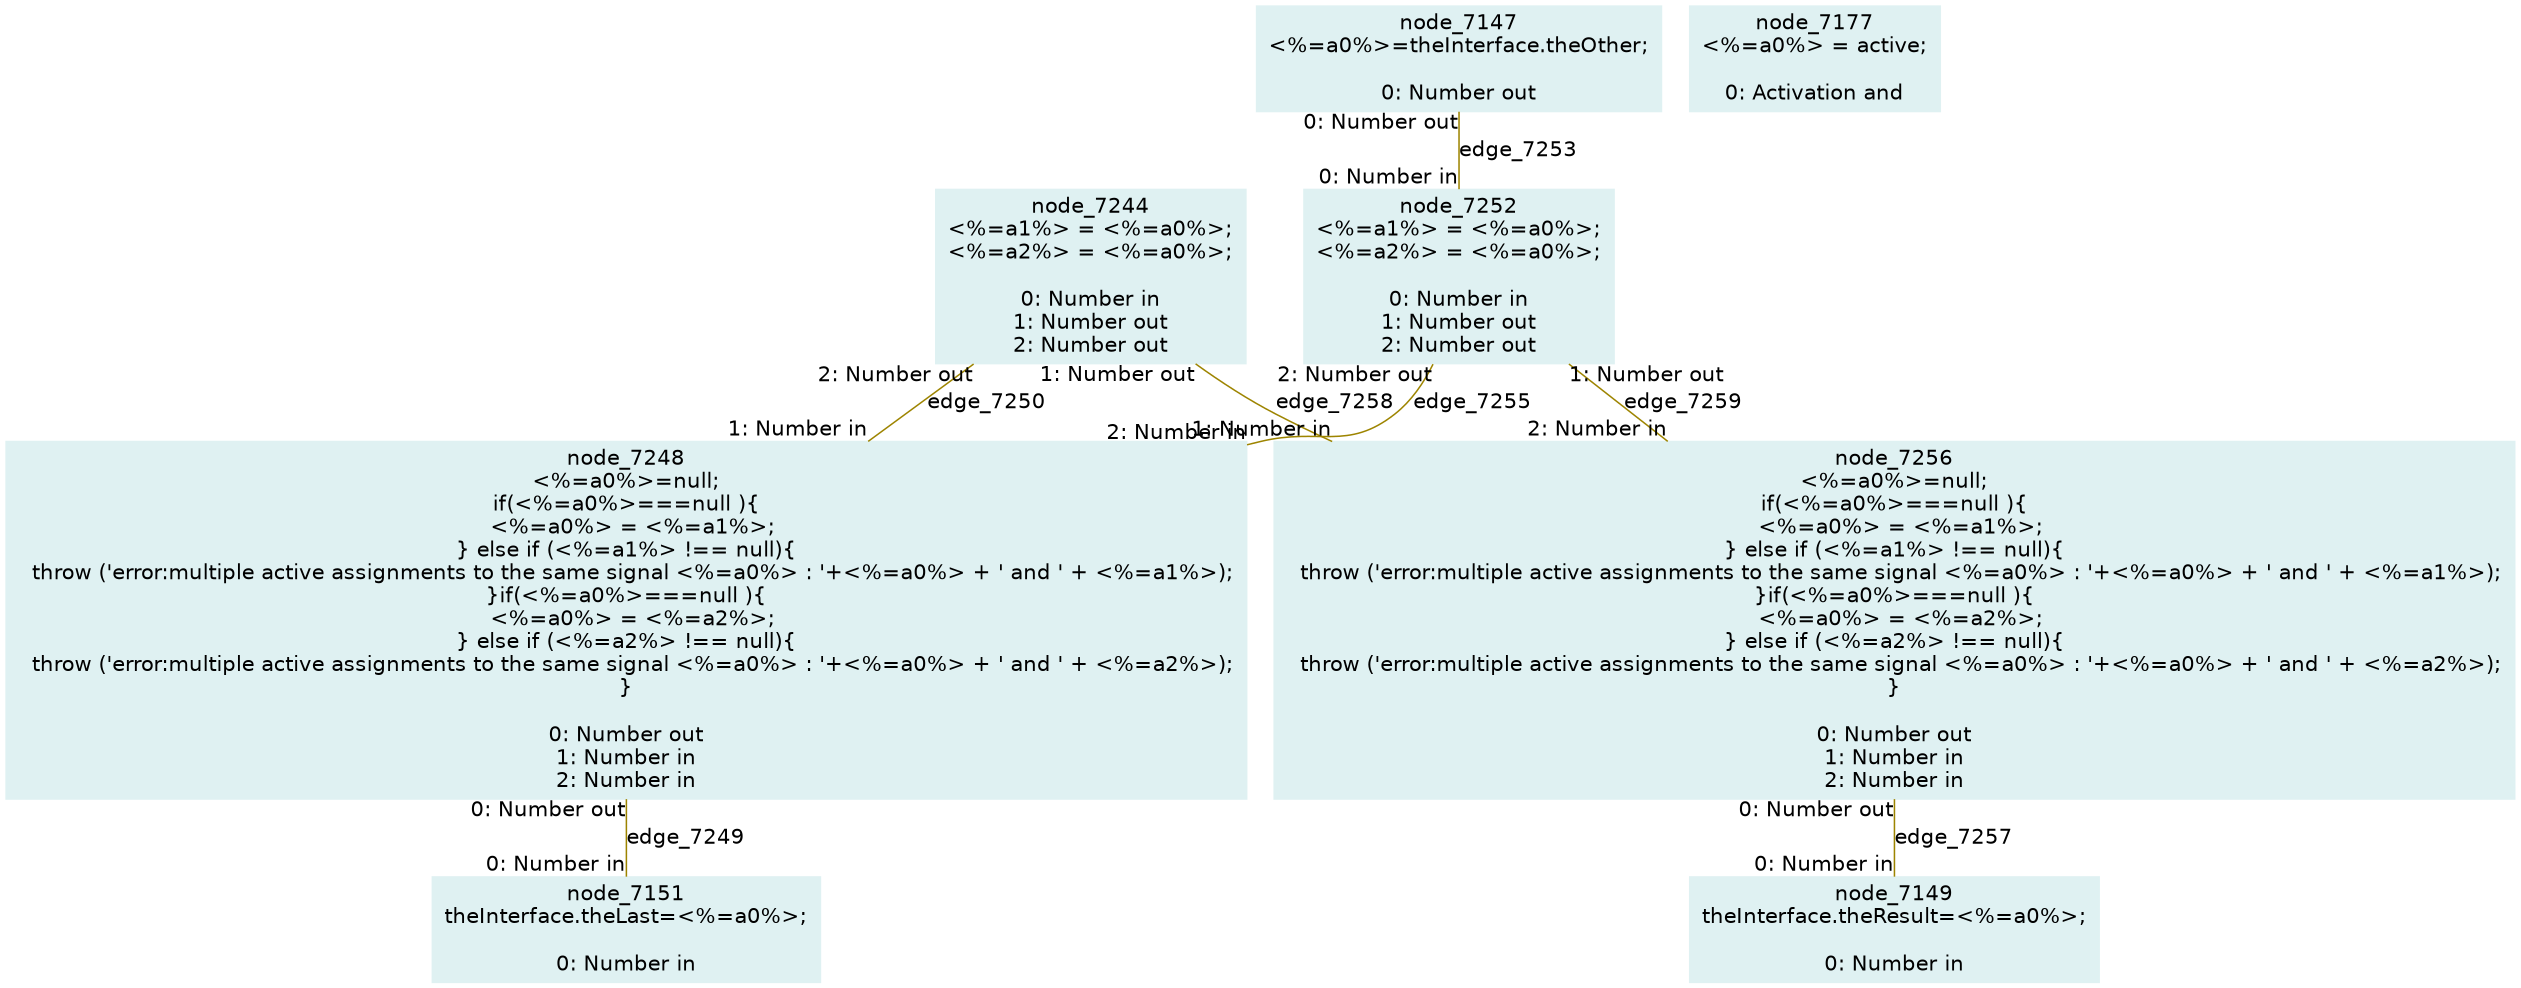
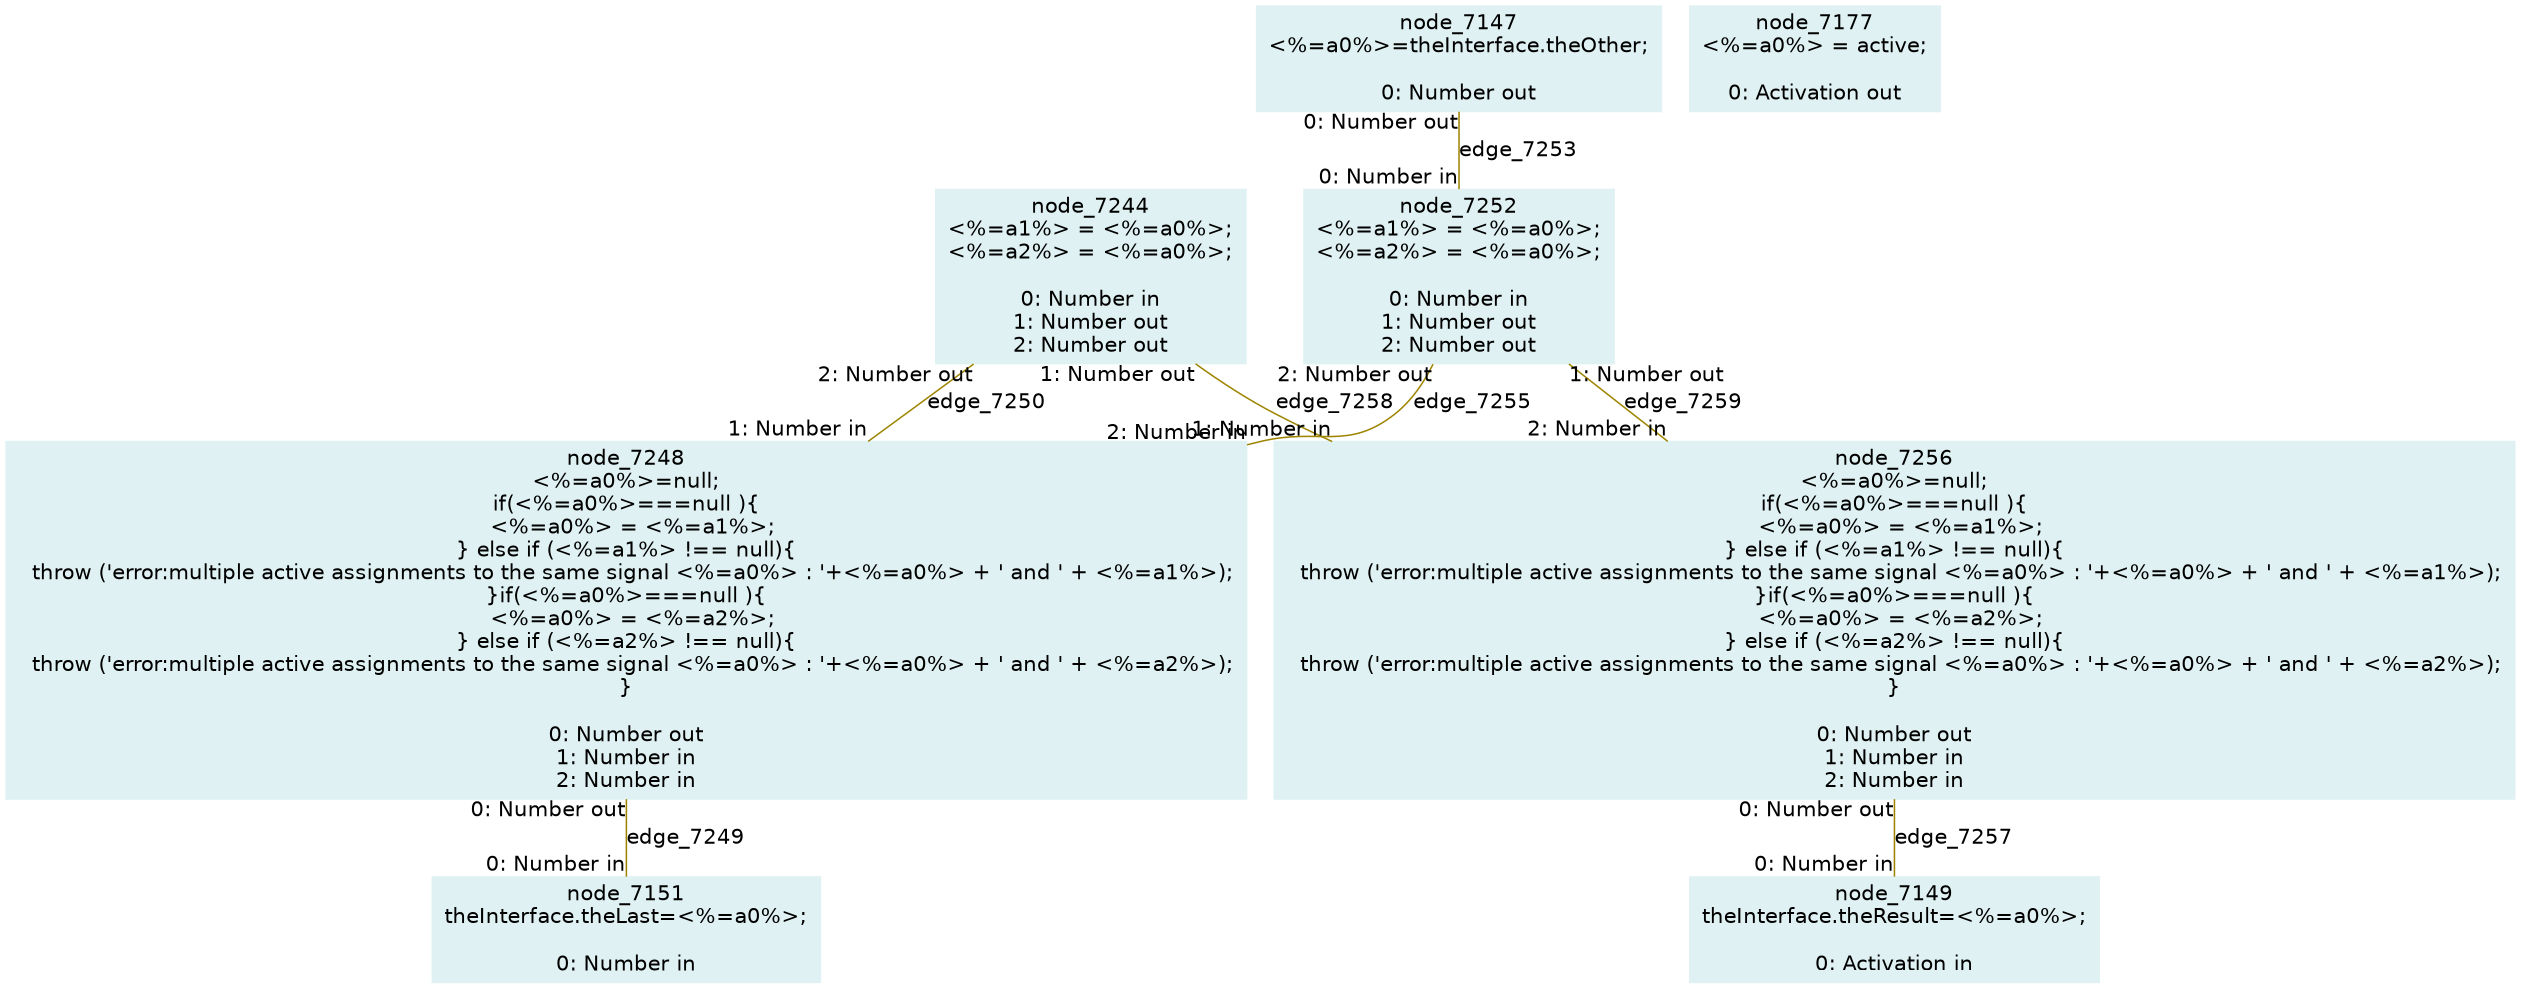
node "node_7177 <%=a0%> = active; 0: Activation and": label "node_7177 <%=a0%> = active; 0: Activation and" -> "node_7177 <%=a0%> = active; 0: Activation out"
node "node_7149 theInterface.theResult=<%=a0%>; 0: Number in": label "node_7149 theInterface.theResult=<%=a0%>; 0: Number in" -> "node_7149 theInterface.theResult=<%=a0%>; 0: Activation in"
